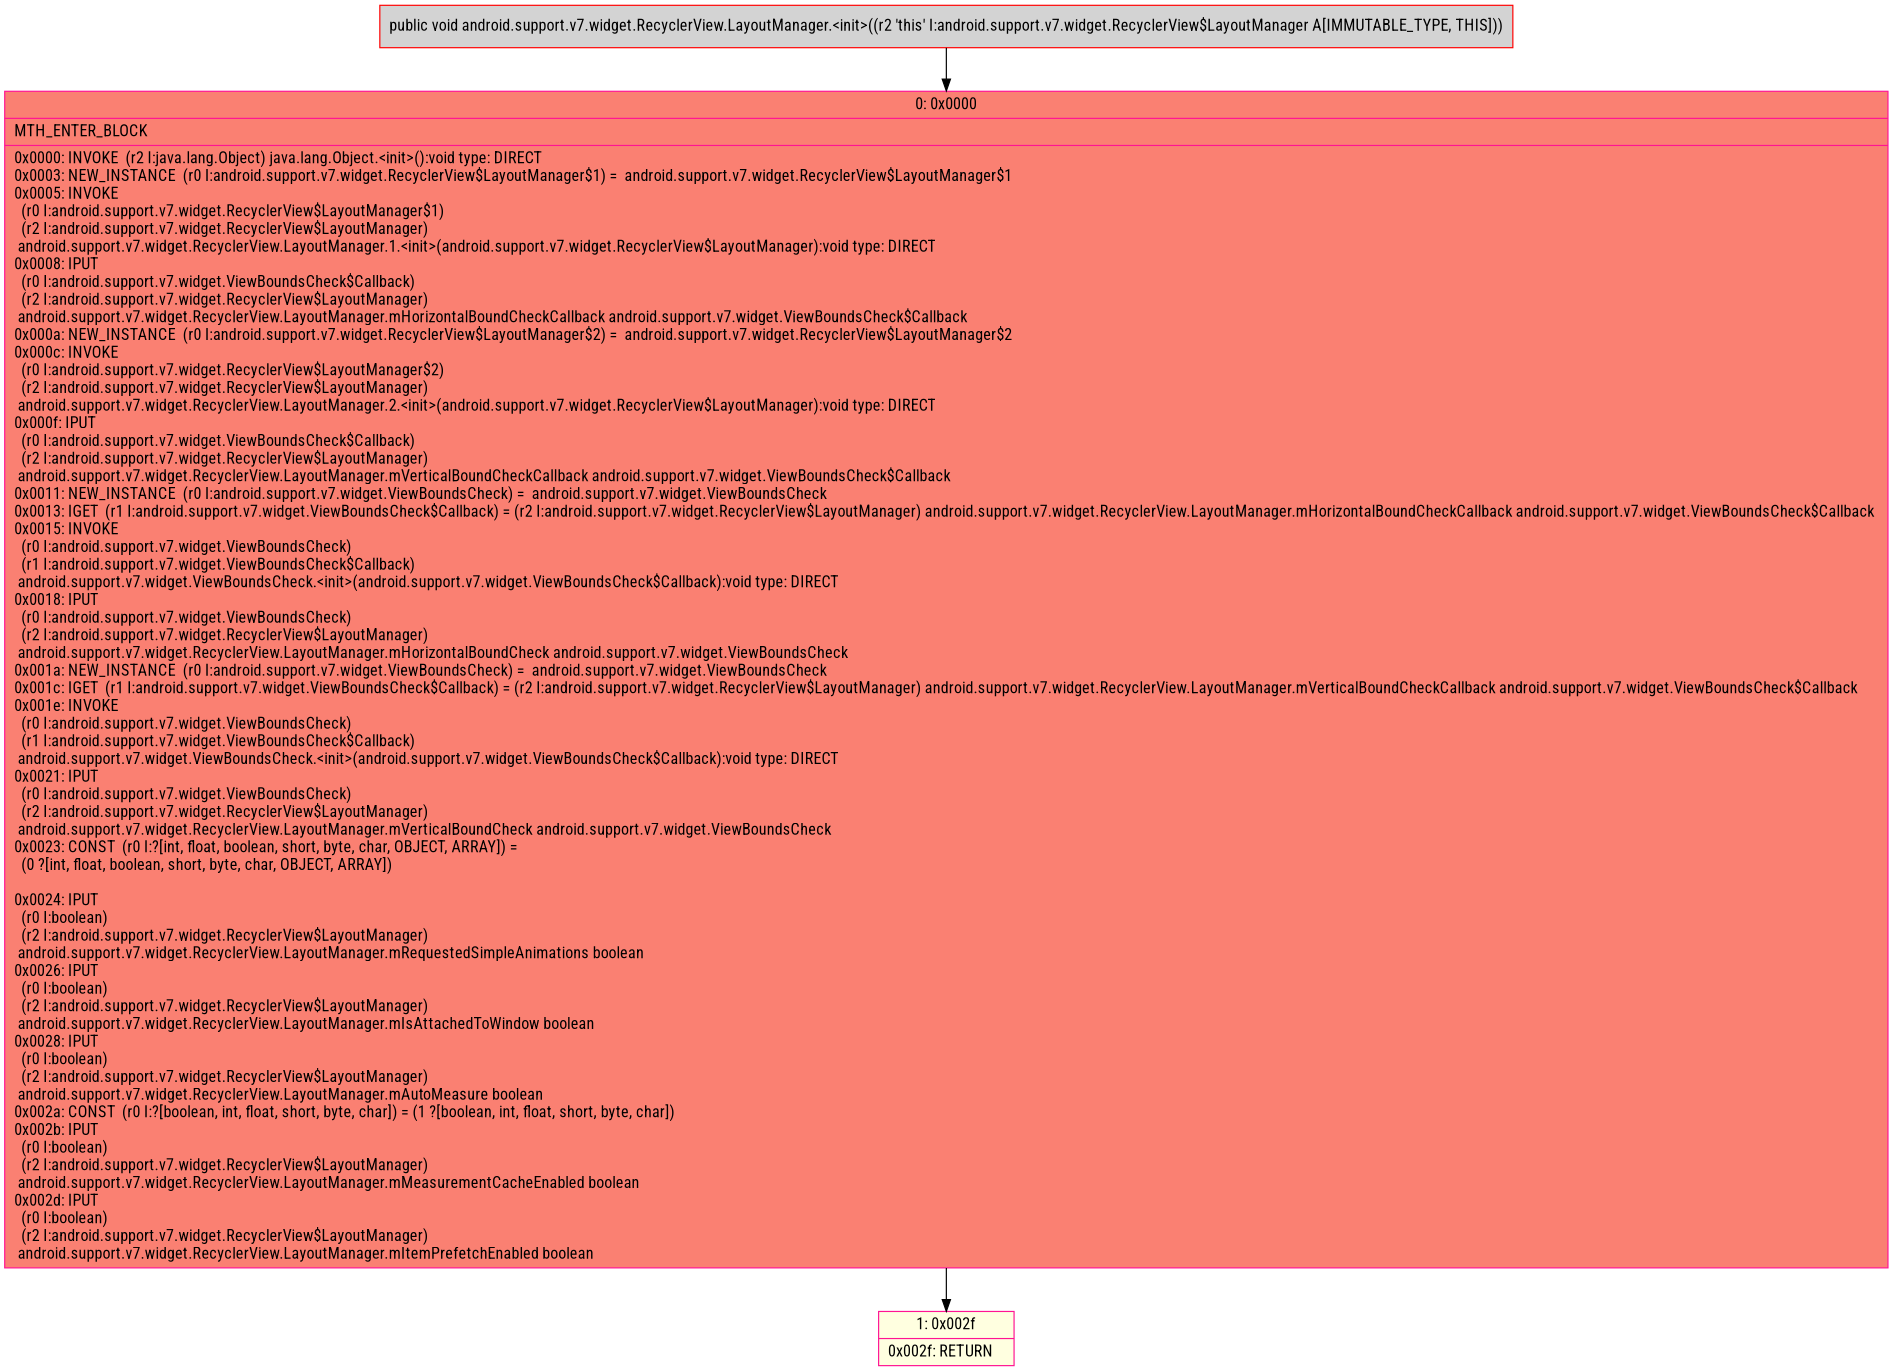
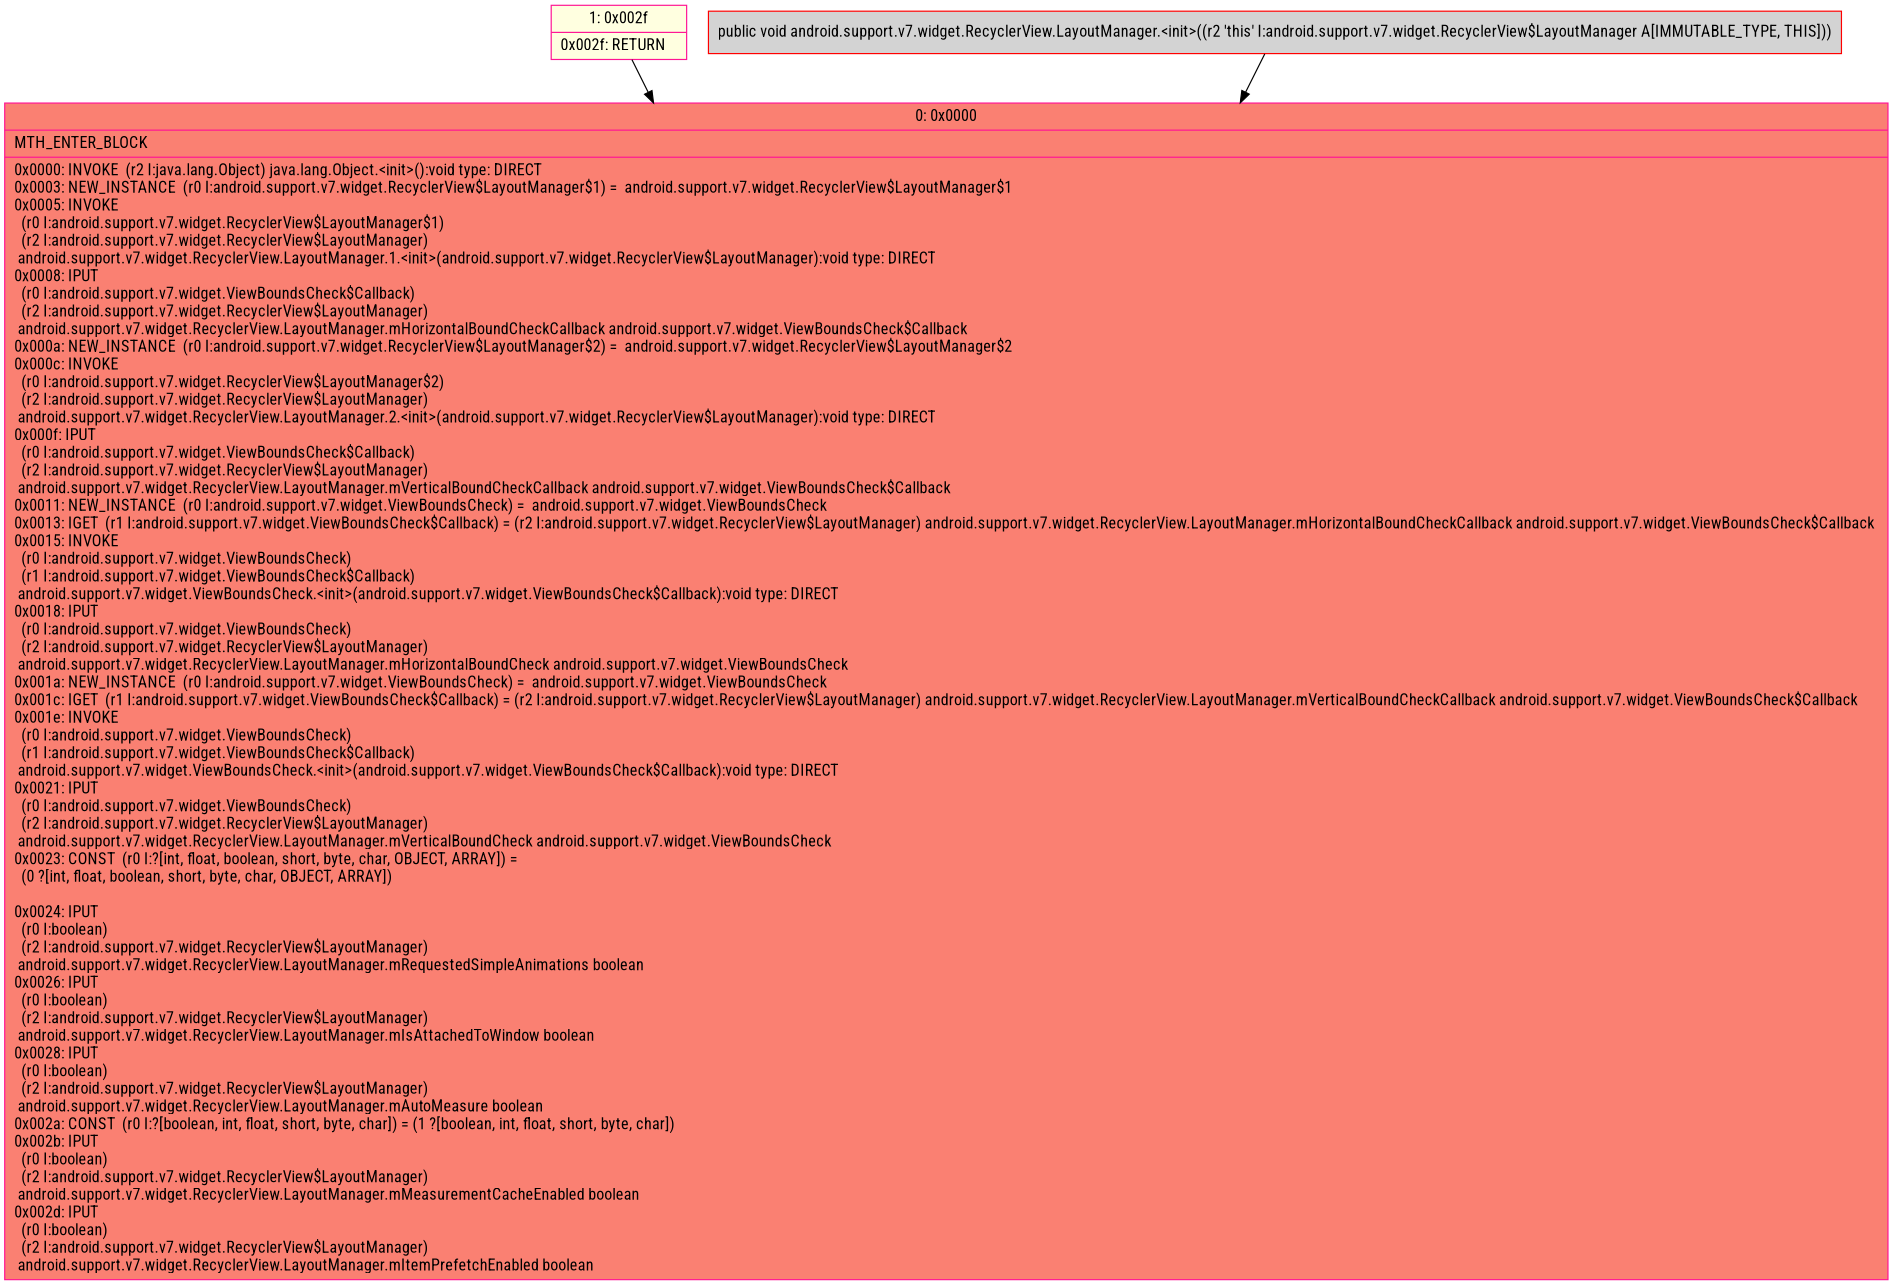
edge "0: 0x0000" -> "1: 0x002f": reversed
